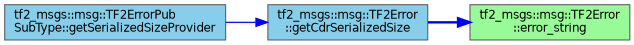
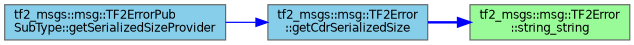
node "tf2_msgs::msg::TF2Error ::error_string": label "tf2_msgs::msg::TF2Error ::error_string" -> "tf2_msgs::msg::TF2Error ::string_string"
